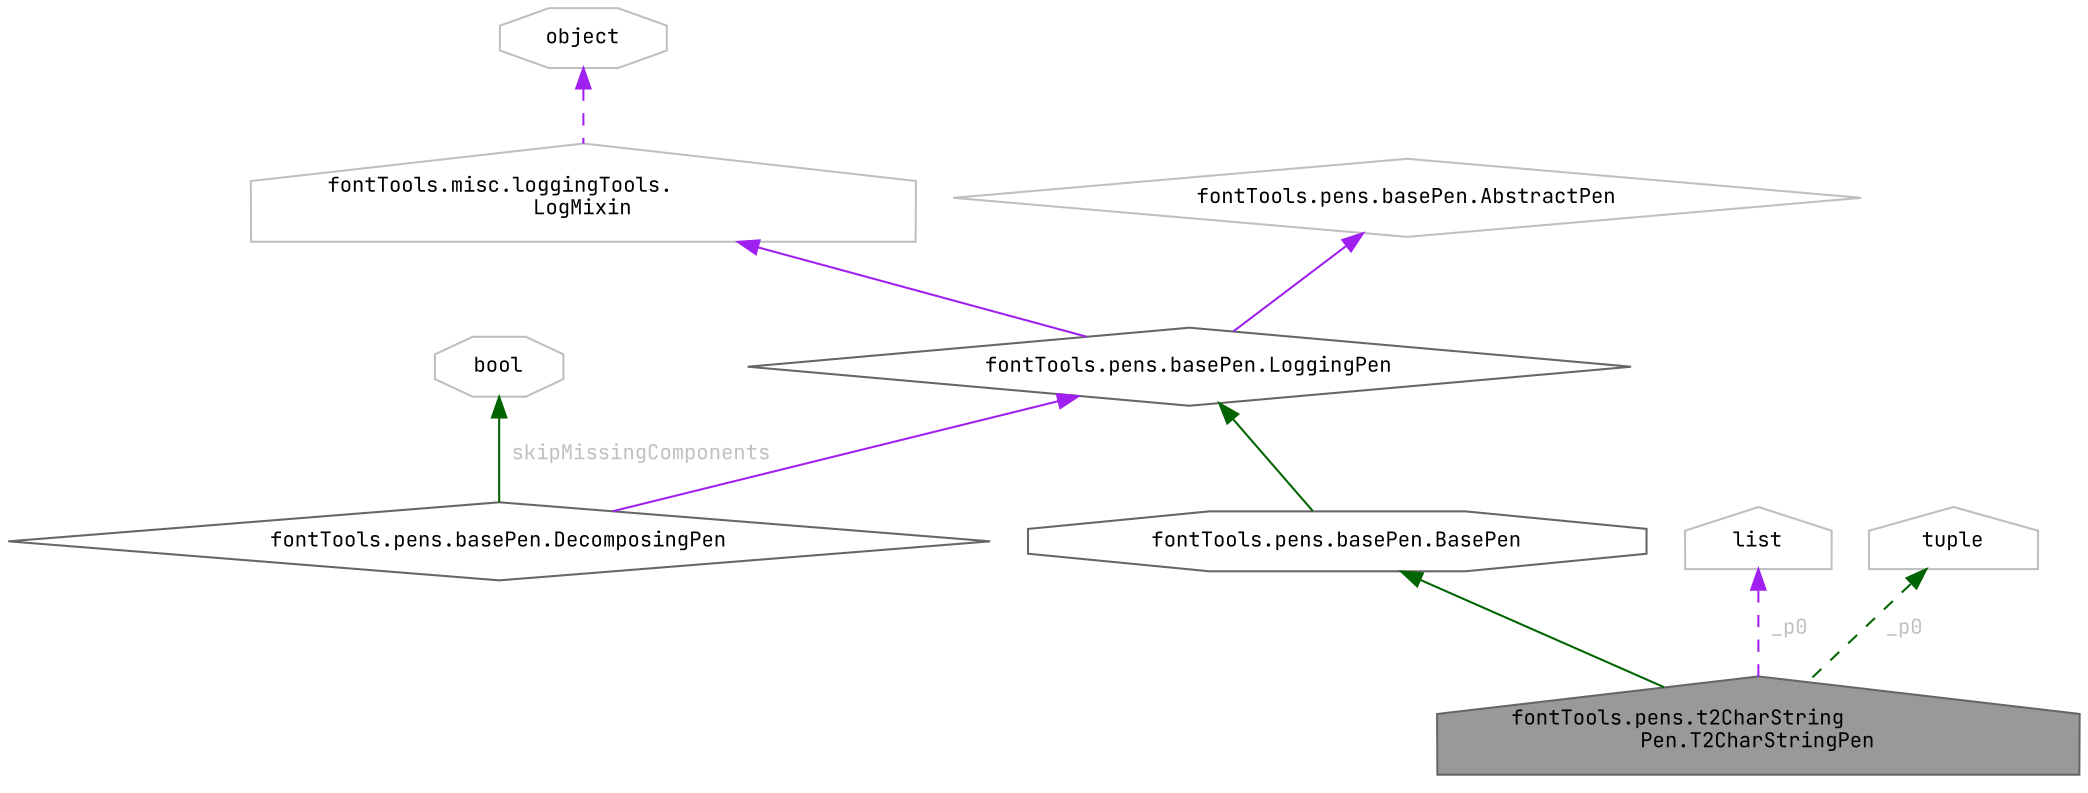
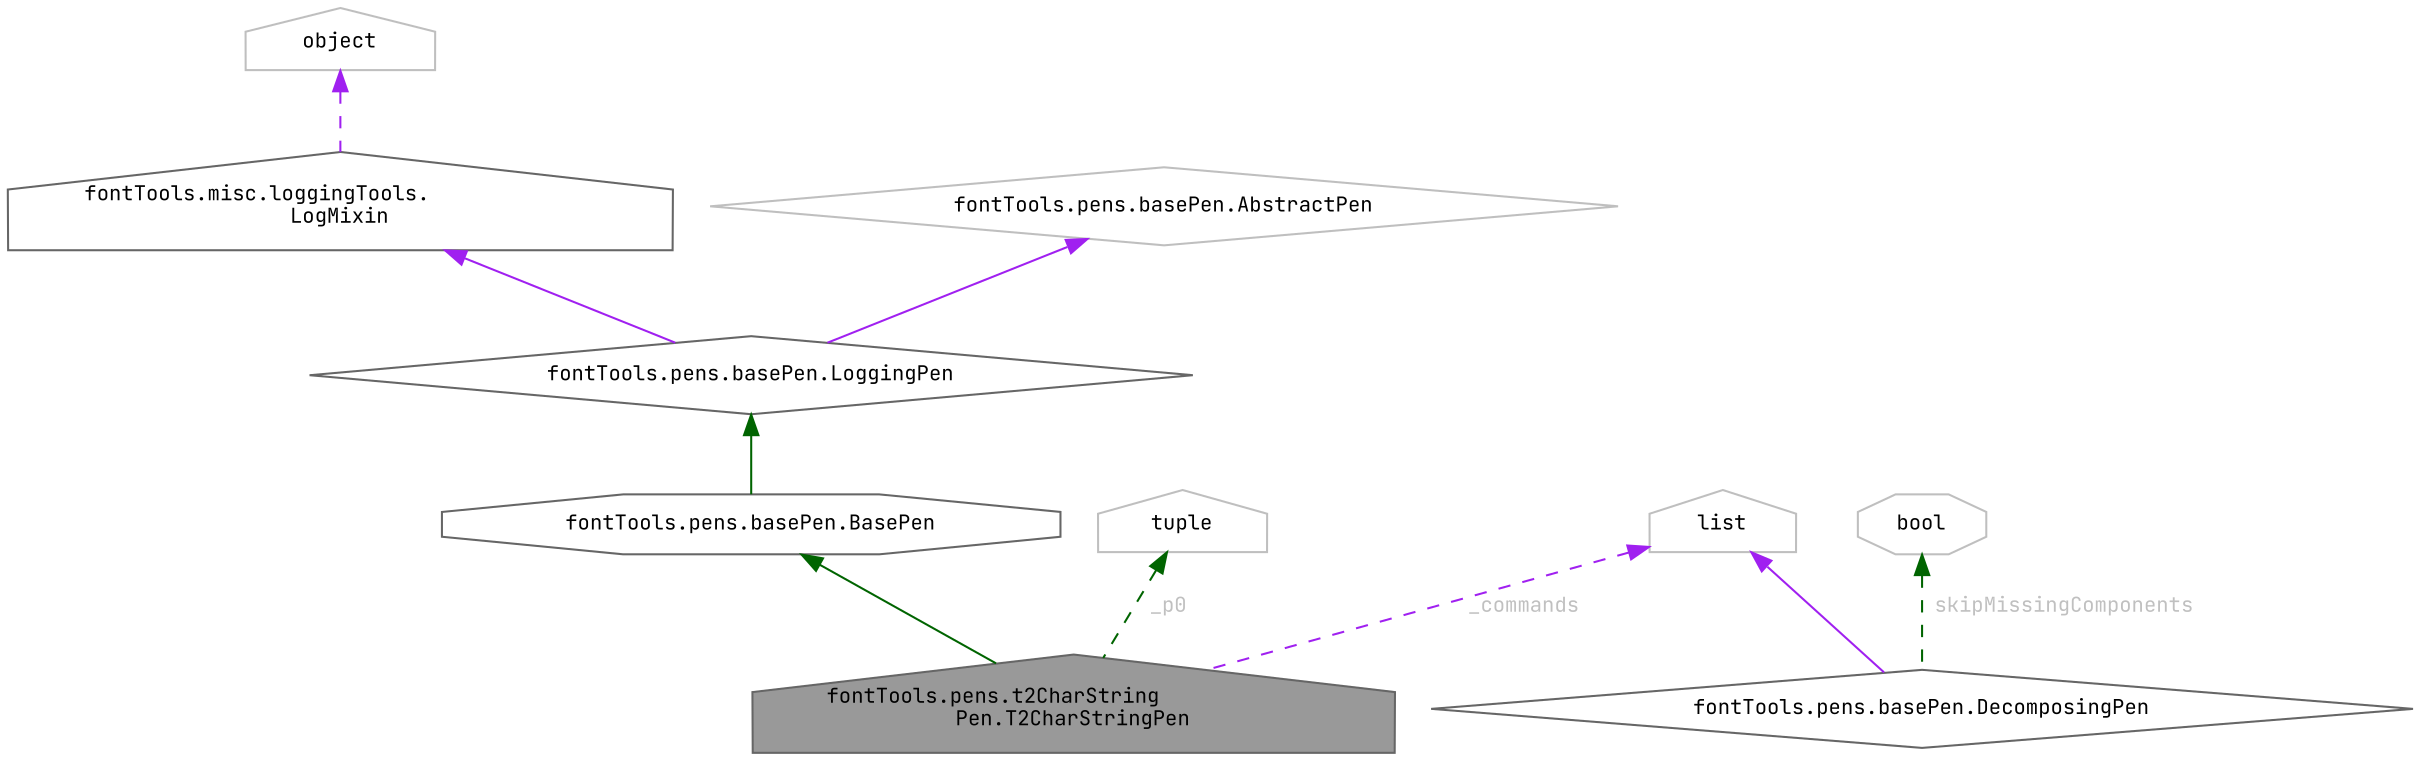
node "object": shape octagon -> house
node "fontTools.misc.loggingTools. LogMixin": color grey75 -> gray40
edge "fontTools.pens.basePen.DecomposingPen" -> "fontTools.pens.basePen.LoggingPen": now "fontTools.pens.basePen.DecomposingPen" -> "list"
edge "fontTools.pens.basePen.DecomposingPen" -> "bool": style solid -> dashed
edge "fontTools.pens.t2CharString Pen.T2CharStringPen" -> "list": label " _p0" -> " _commands"
